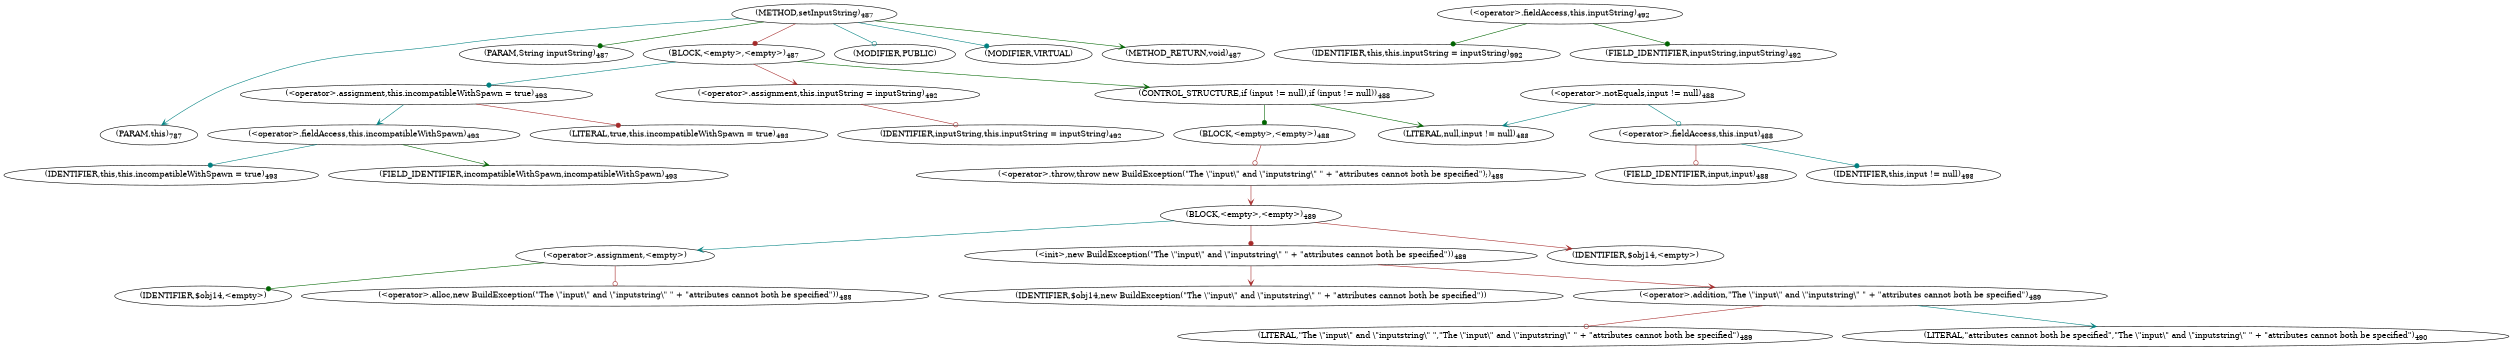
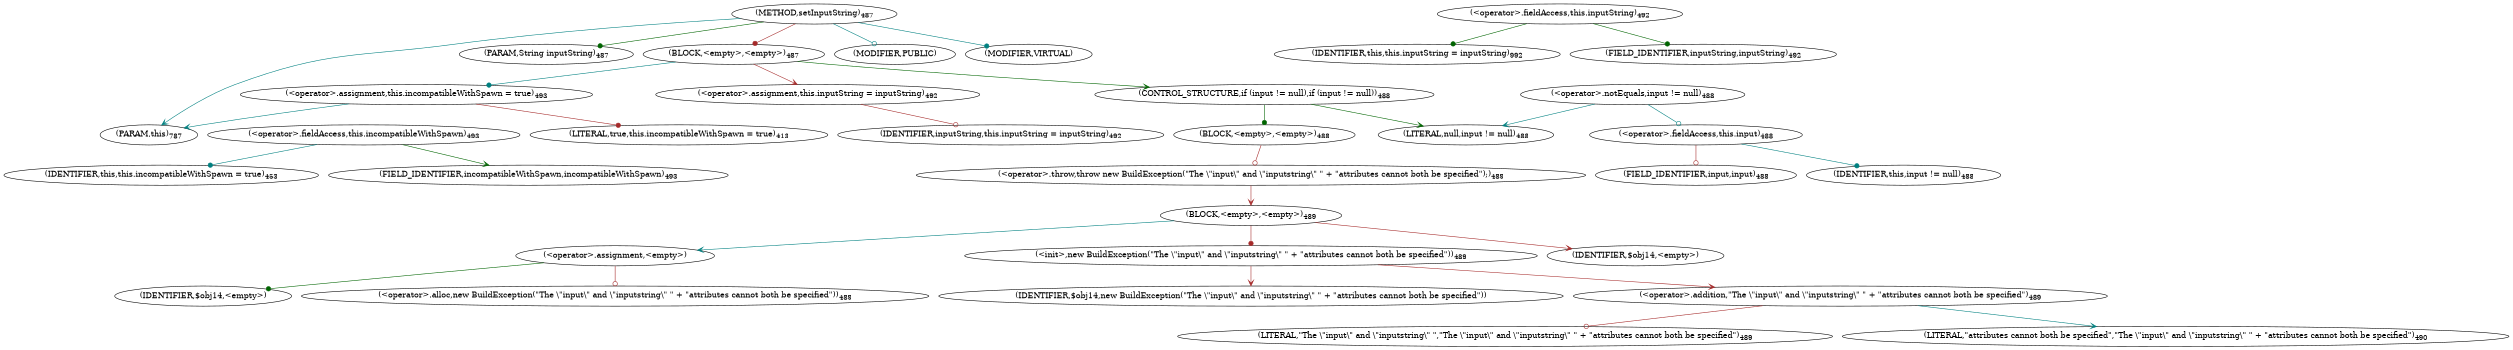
node "(METHOD_RETURN,void)": removed
edge "(<operator>.assignment,this.incompatibleWithSpawn = true)" -> "(<operator>.fieldAccess,this.incompatibleWithSpawn)": now "(<operator>.assignment,this.incompatibleWithSpawn = true)" -> "(PARAM,this)"
node "(LITERAL,true,this.incompatibleWithSpawn = true)": text "493" -> "413"
node "(IDENTIFIER,this,this.incompatibleWithSpawn = true)": text "493" -> "453"
node "(IDENTIFIER,this,input != null)": text "498" -> "488"
